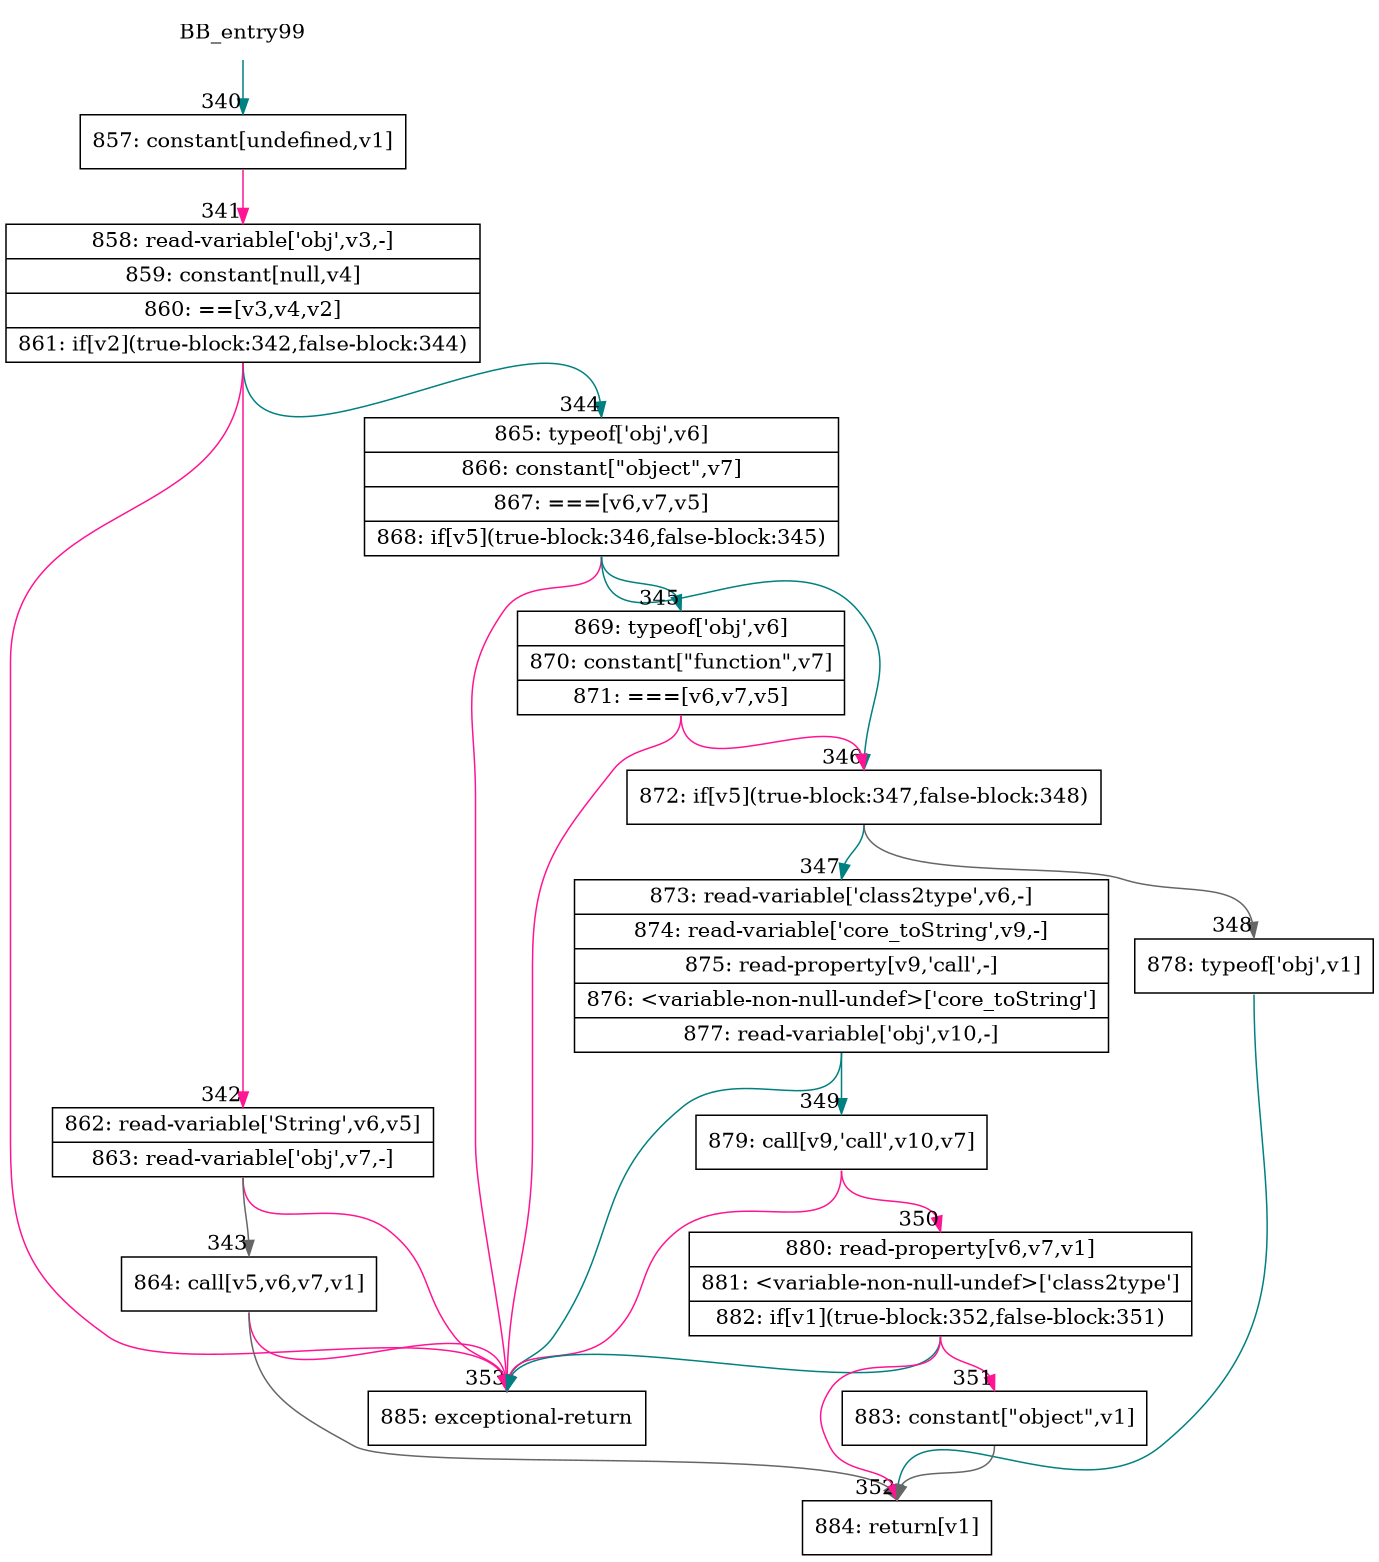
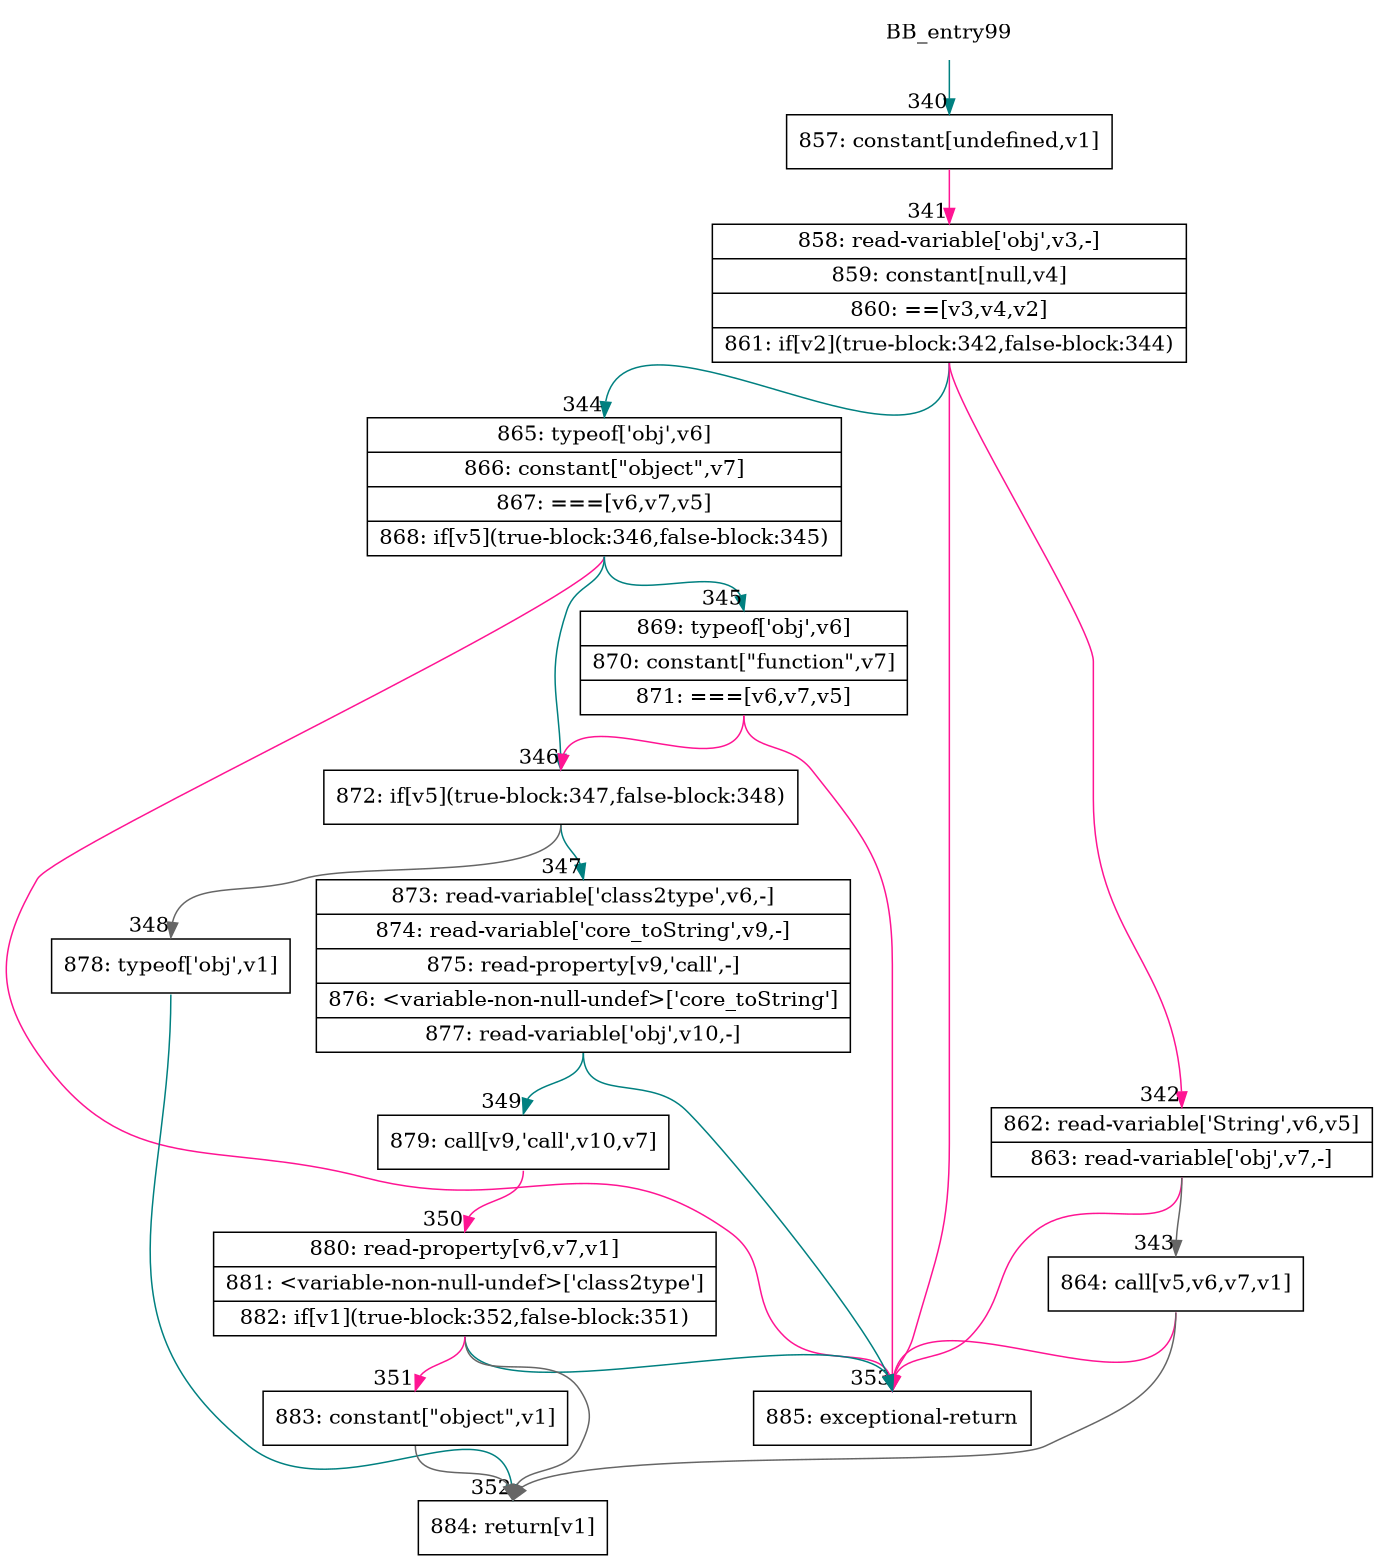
edge "879: call[v9,'call',v10,v7]" -> "885: exceptional-return": removed
edge "880: read-property[v6,v7,v1]" -> "884: return[v1]": color deeppink -> gray40
